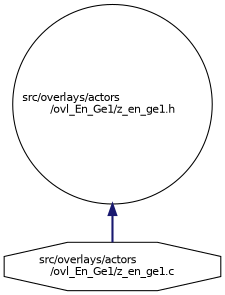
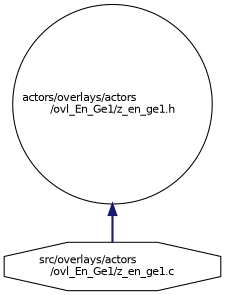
node "src/overlays/actors /ovl_En_Ge1/z_en_ge1.h": label "src/overlays/actors /ovl_En_Ge1/z_en_ge1.h" -> "actors/overlays/actors /ovl_En_Ge1/z_en_ge1.h"
